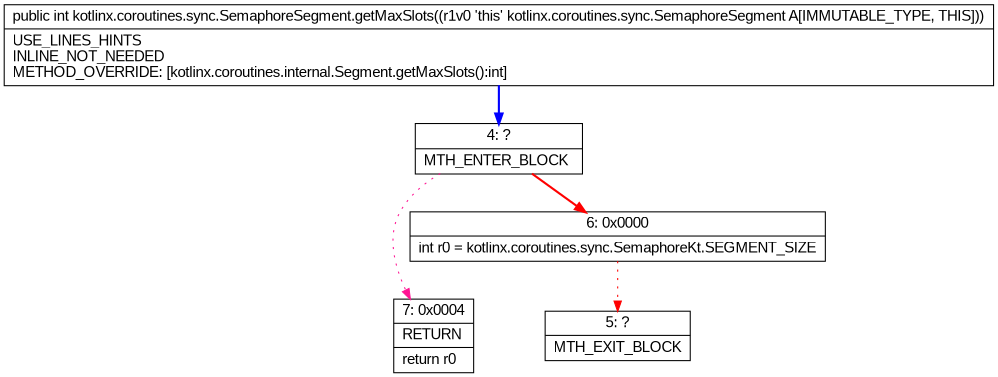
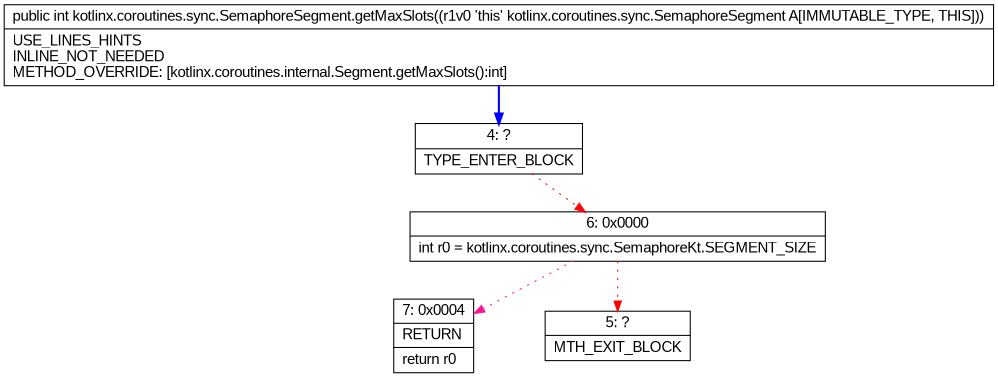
node "4: ?": text "MTH_ENTER_BLOCK" -> "TYPE_ENTER_BLOCK"
edge "4: ?" -> "6: 0x0000": style bold -> dotted
edge "4: ?" -> "7: 0x0004": now "6: 0x0000" -> "7: 0x0004"
